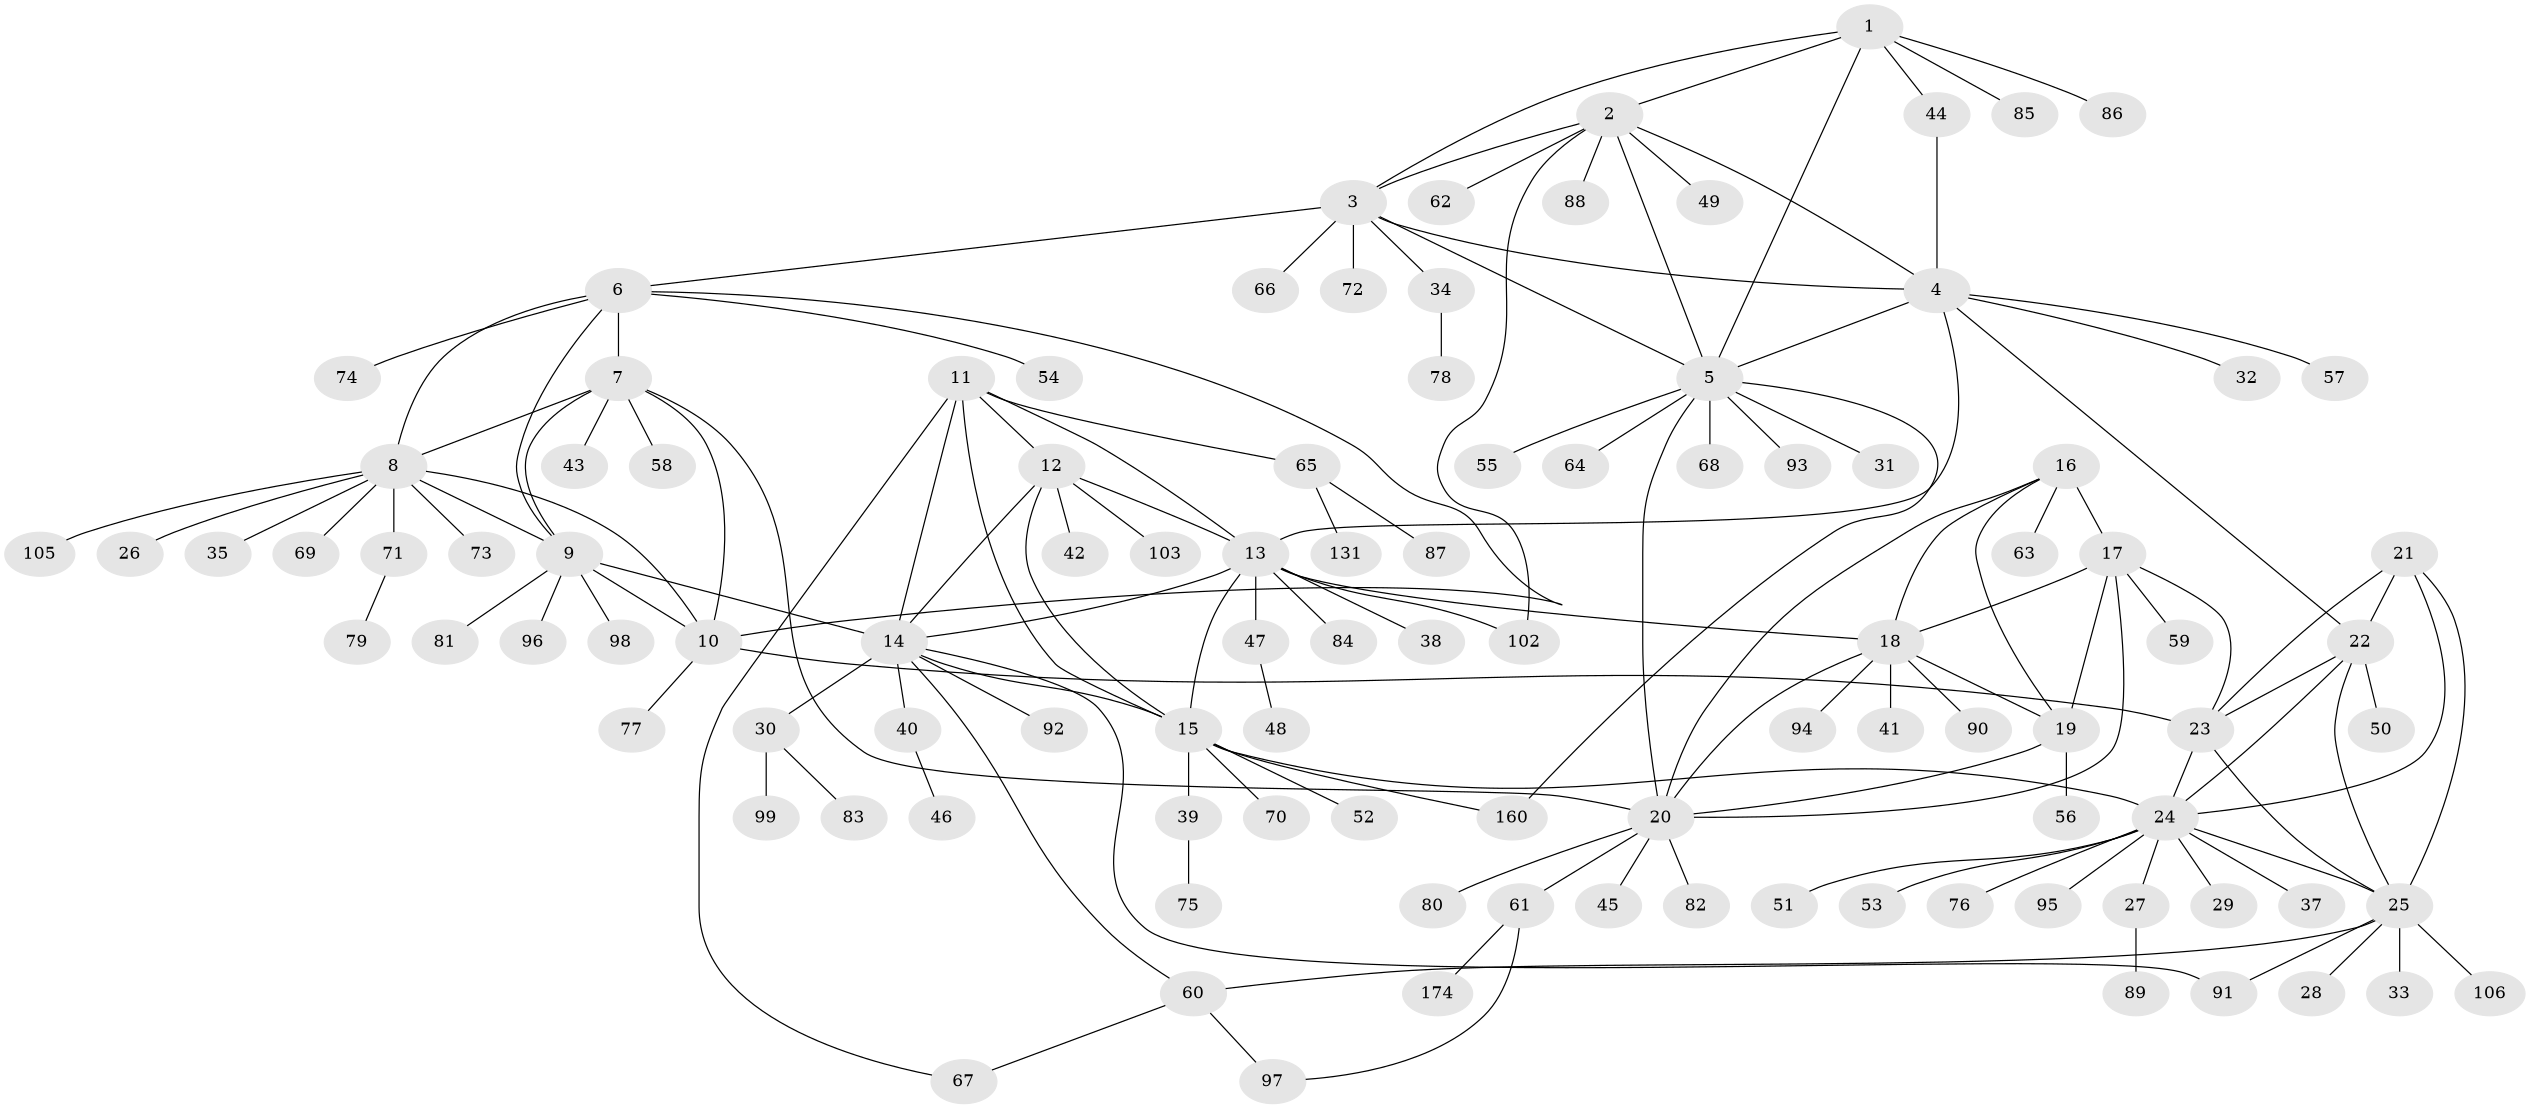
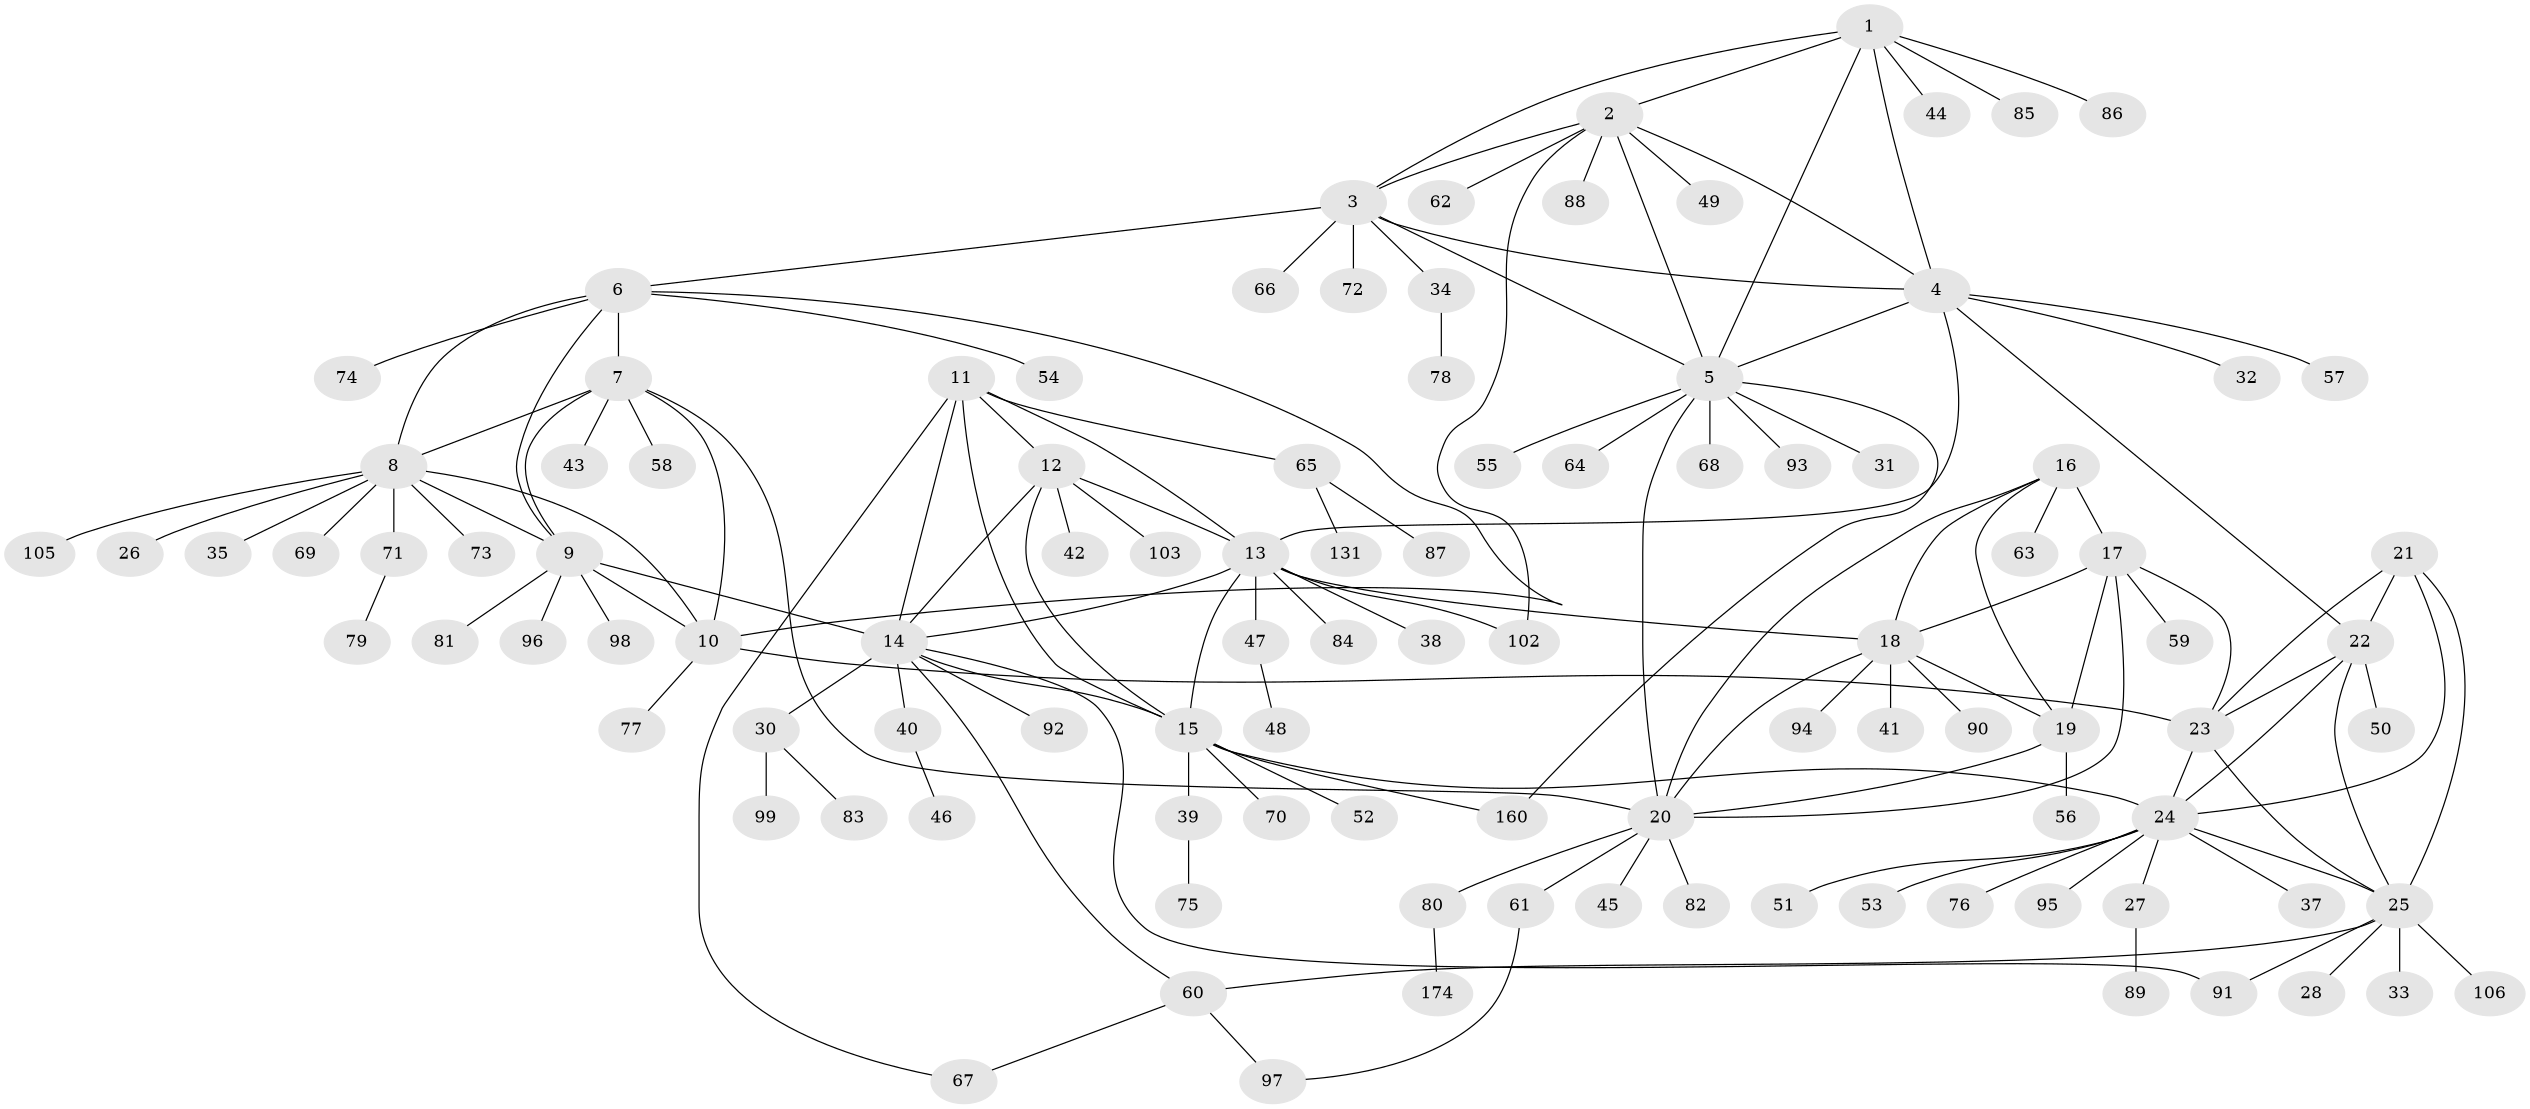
edge "44" -- "4": now "1" -- "4"
node "29": removed
edge "61" -- "174": now "80" -- "174"
